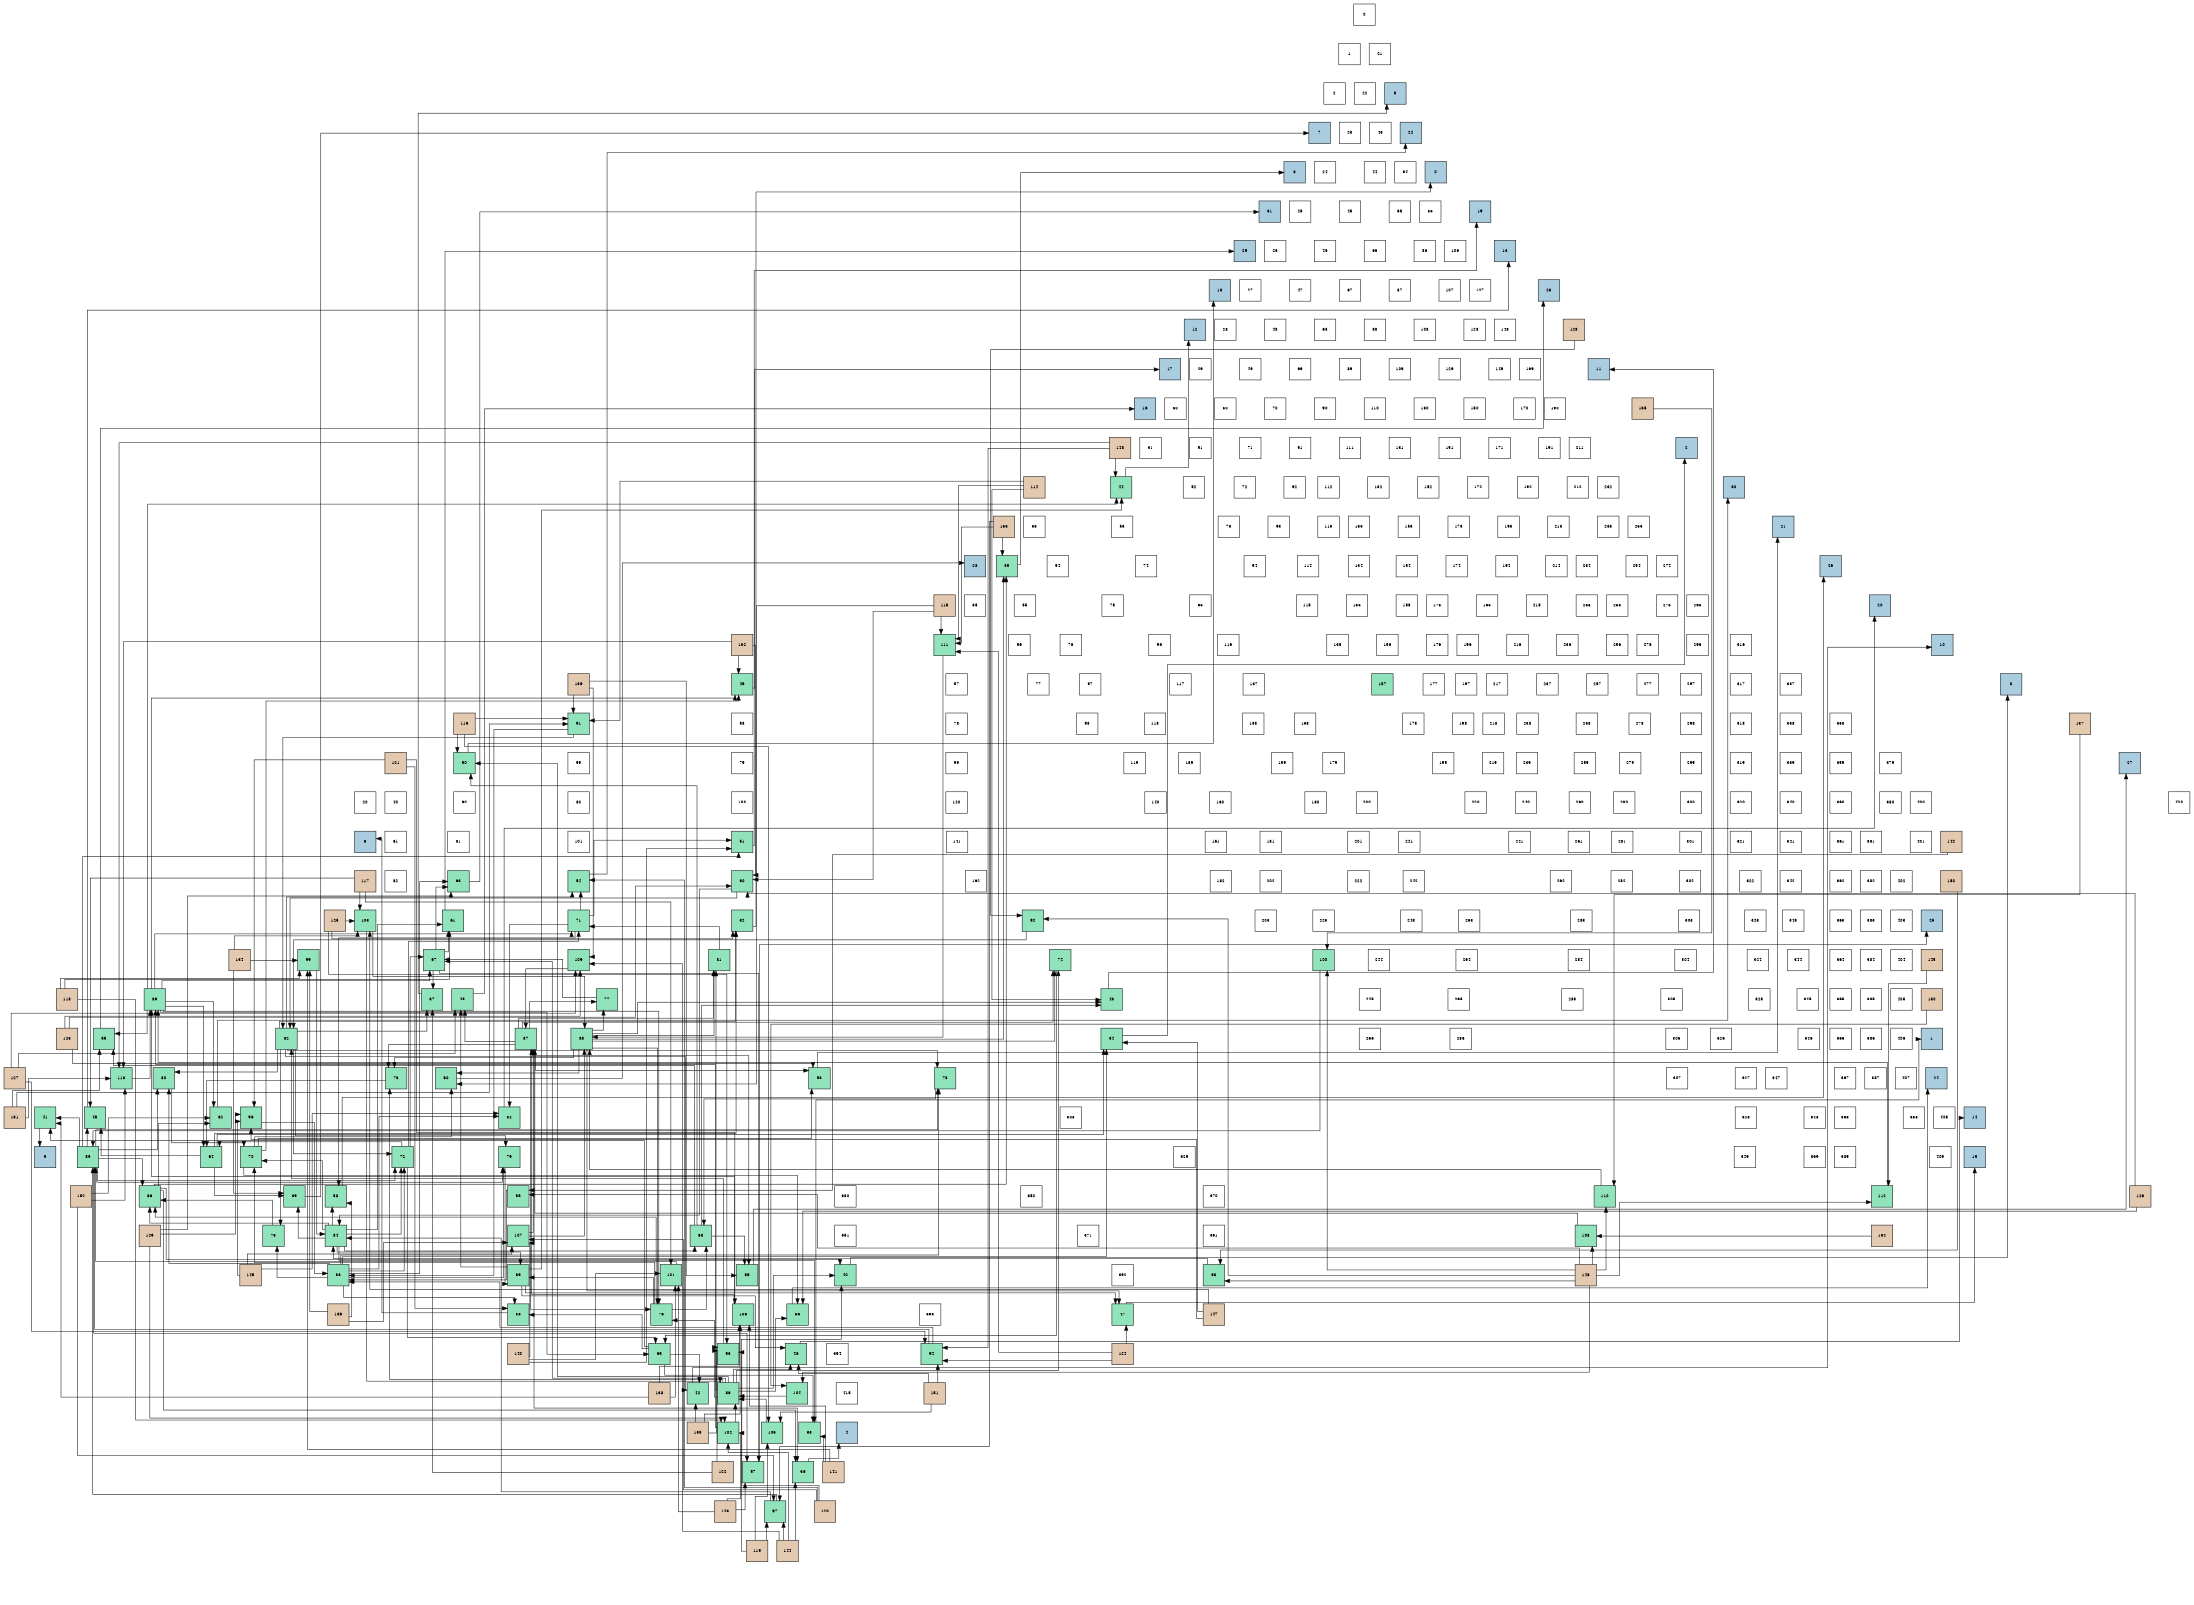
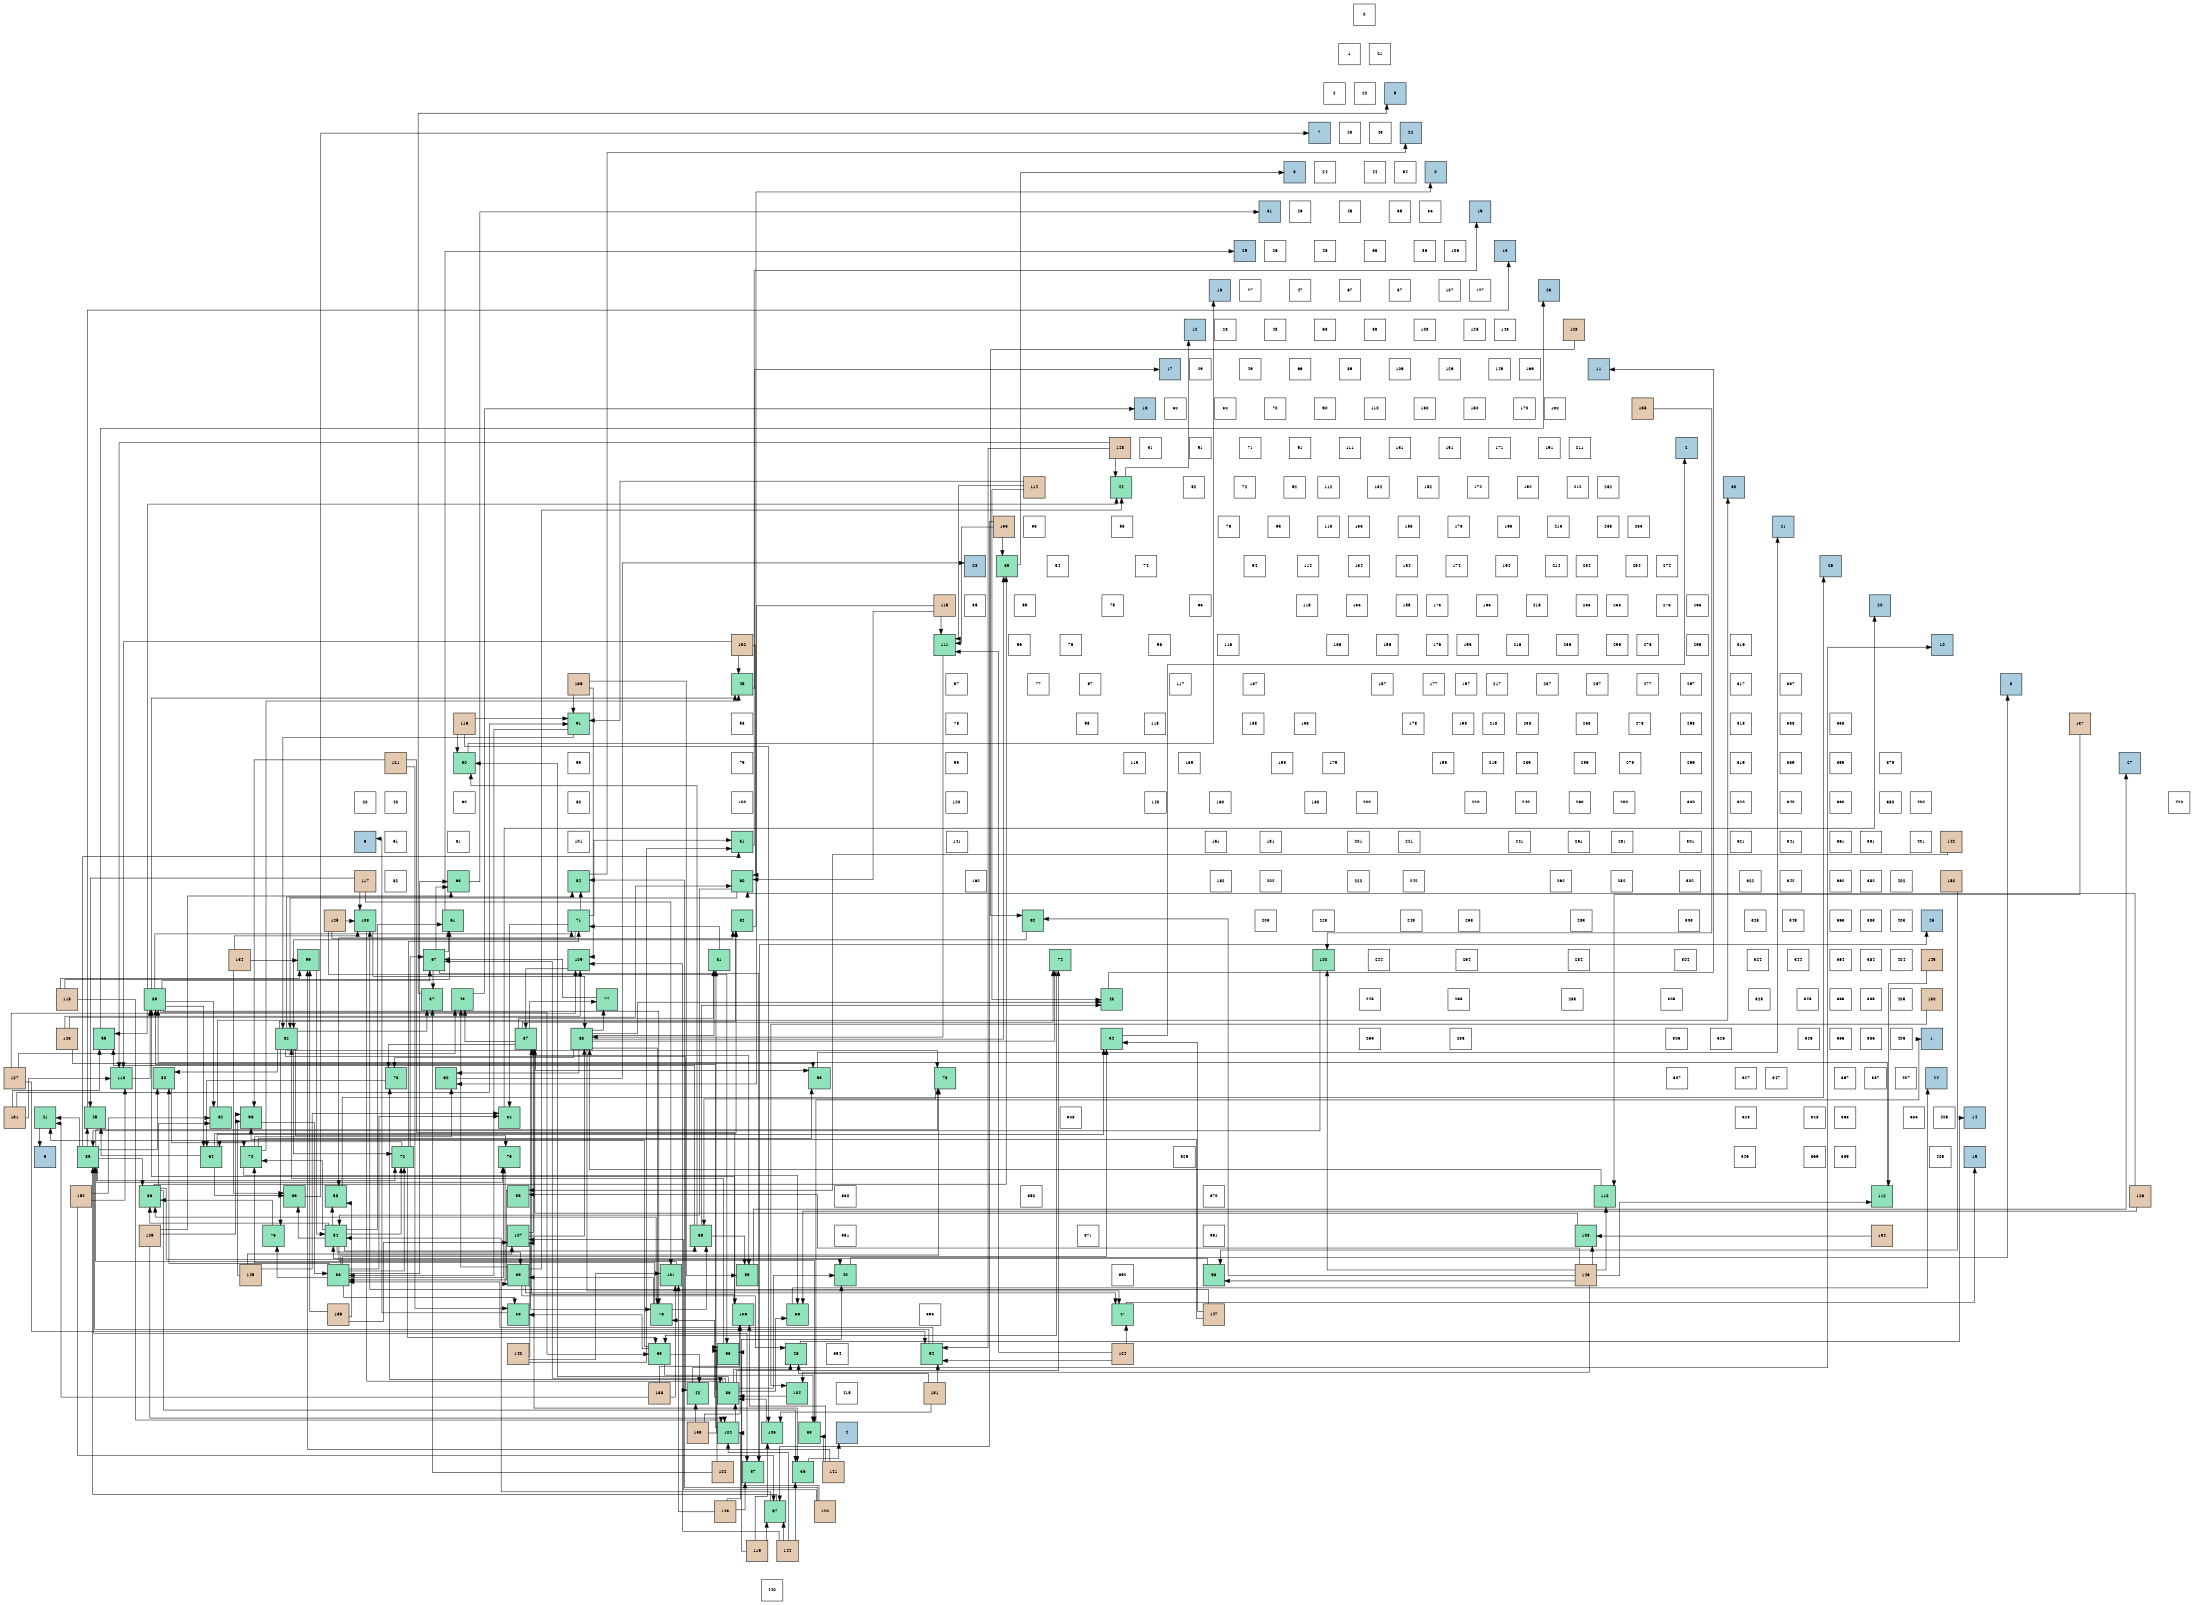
node "157": fillcolor #91e3bb -> #ffffff
node "440": added
